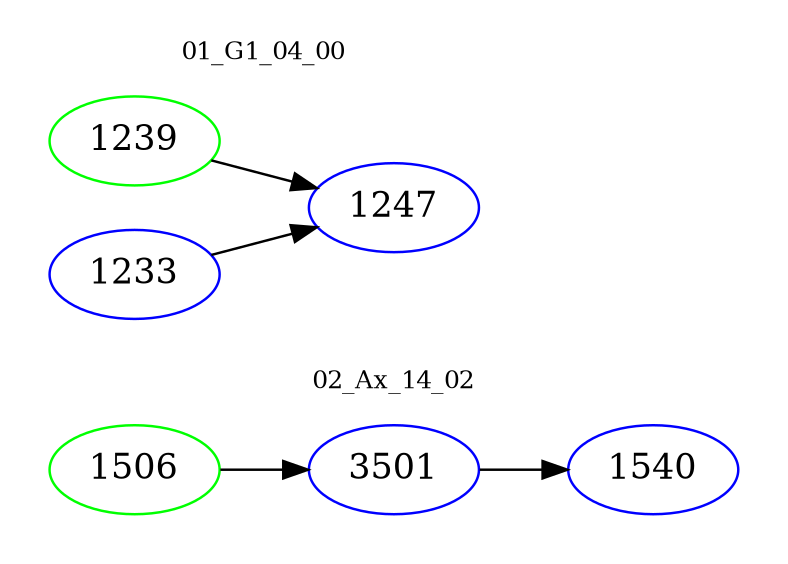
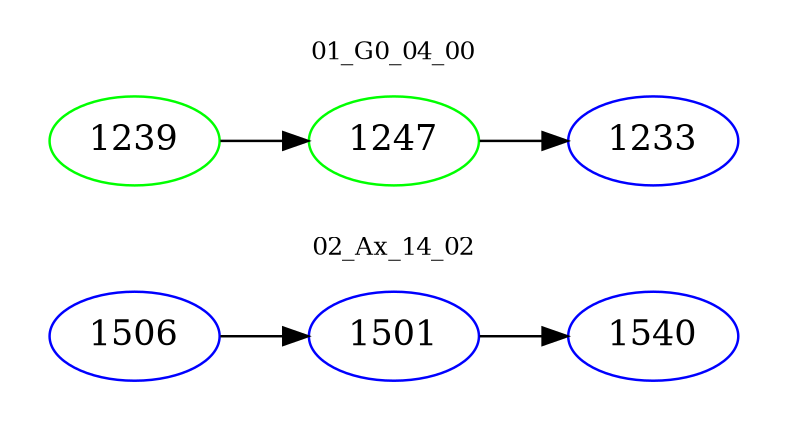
cluster "01_G1_04_00": label "01_G1_04_00" -> "01_G0_04_00"
node "1247": color blue -> green
edge "1233" -> "1247": reversed
node "1506": color green -> blue
node "3501": label "3501" -> "1501"
